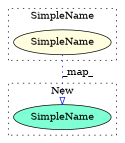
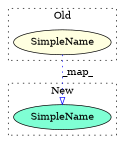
cluster "SimpleName": label "SimpleName" -> "Old"
